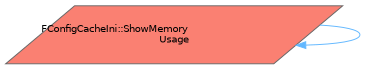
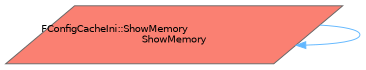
node "FConfigCacheIni::ShowMemory Usage": label "FConfigCacheIni::ShowMemory Usage" -> "FConfigCacheIni::ShowMemory ShowMemory"
